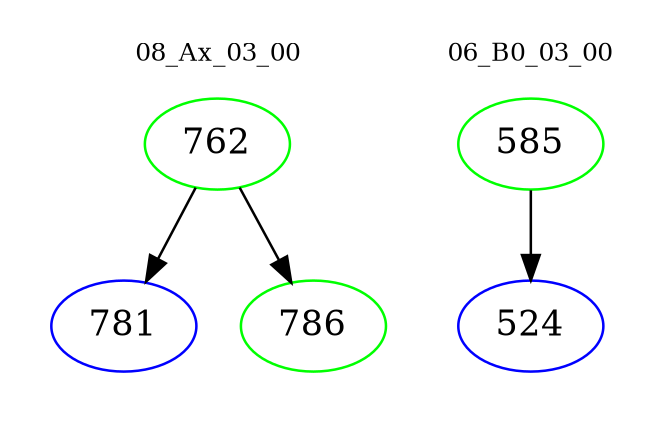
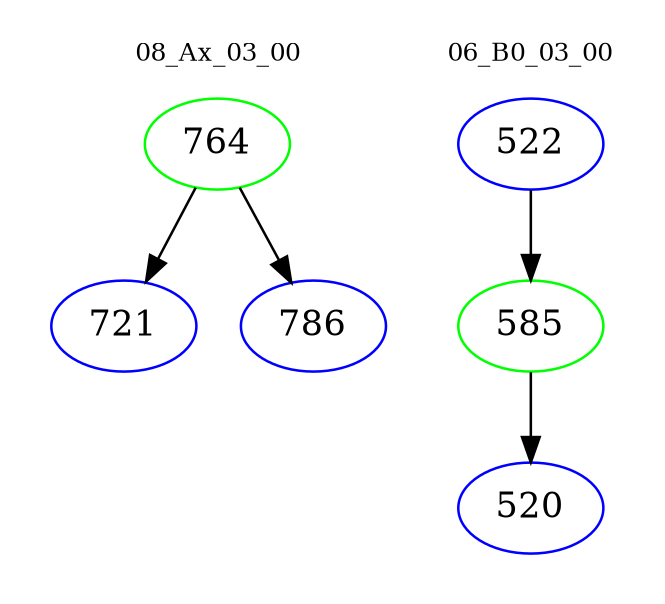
node "762": label "762" -> "764"
node "522": added
node "781": label "781" -> "721"
node "786": color green -> blue
node "524": label "524" -> "520"
